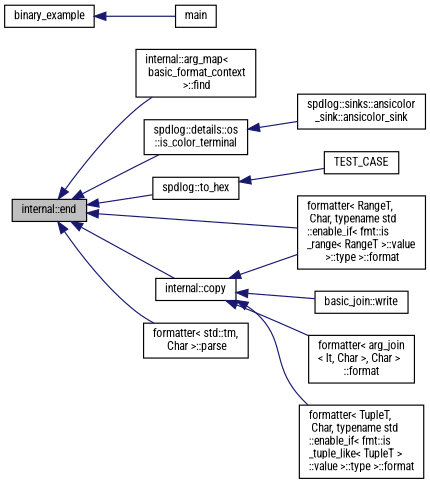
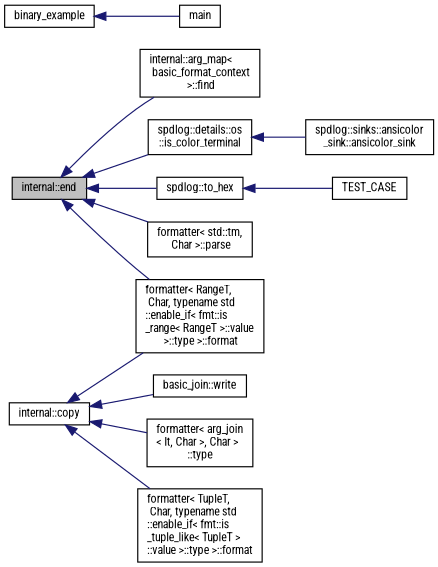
edge "internal::copy" -> "internal::end": removed
node "formatter< arg_join < It, Char >, Char > ::format": label "formatter< arg_join < It, Char >, Char > ::format" -> "formatter< arg_join < It, Char >, Char > ::type"
